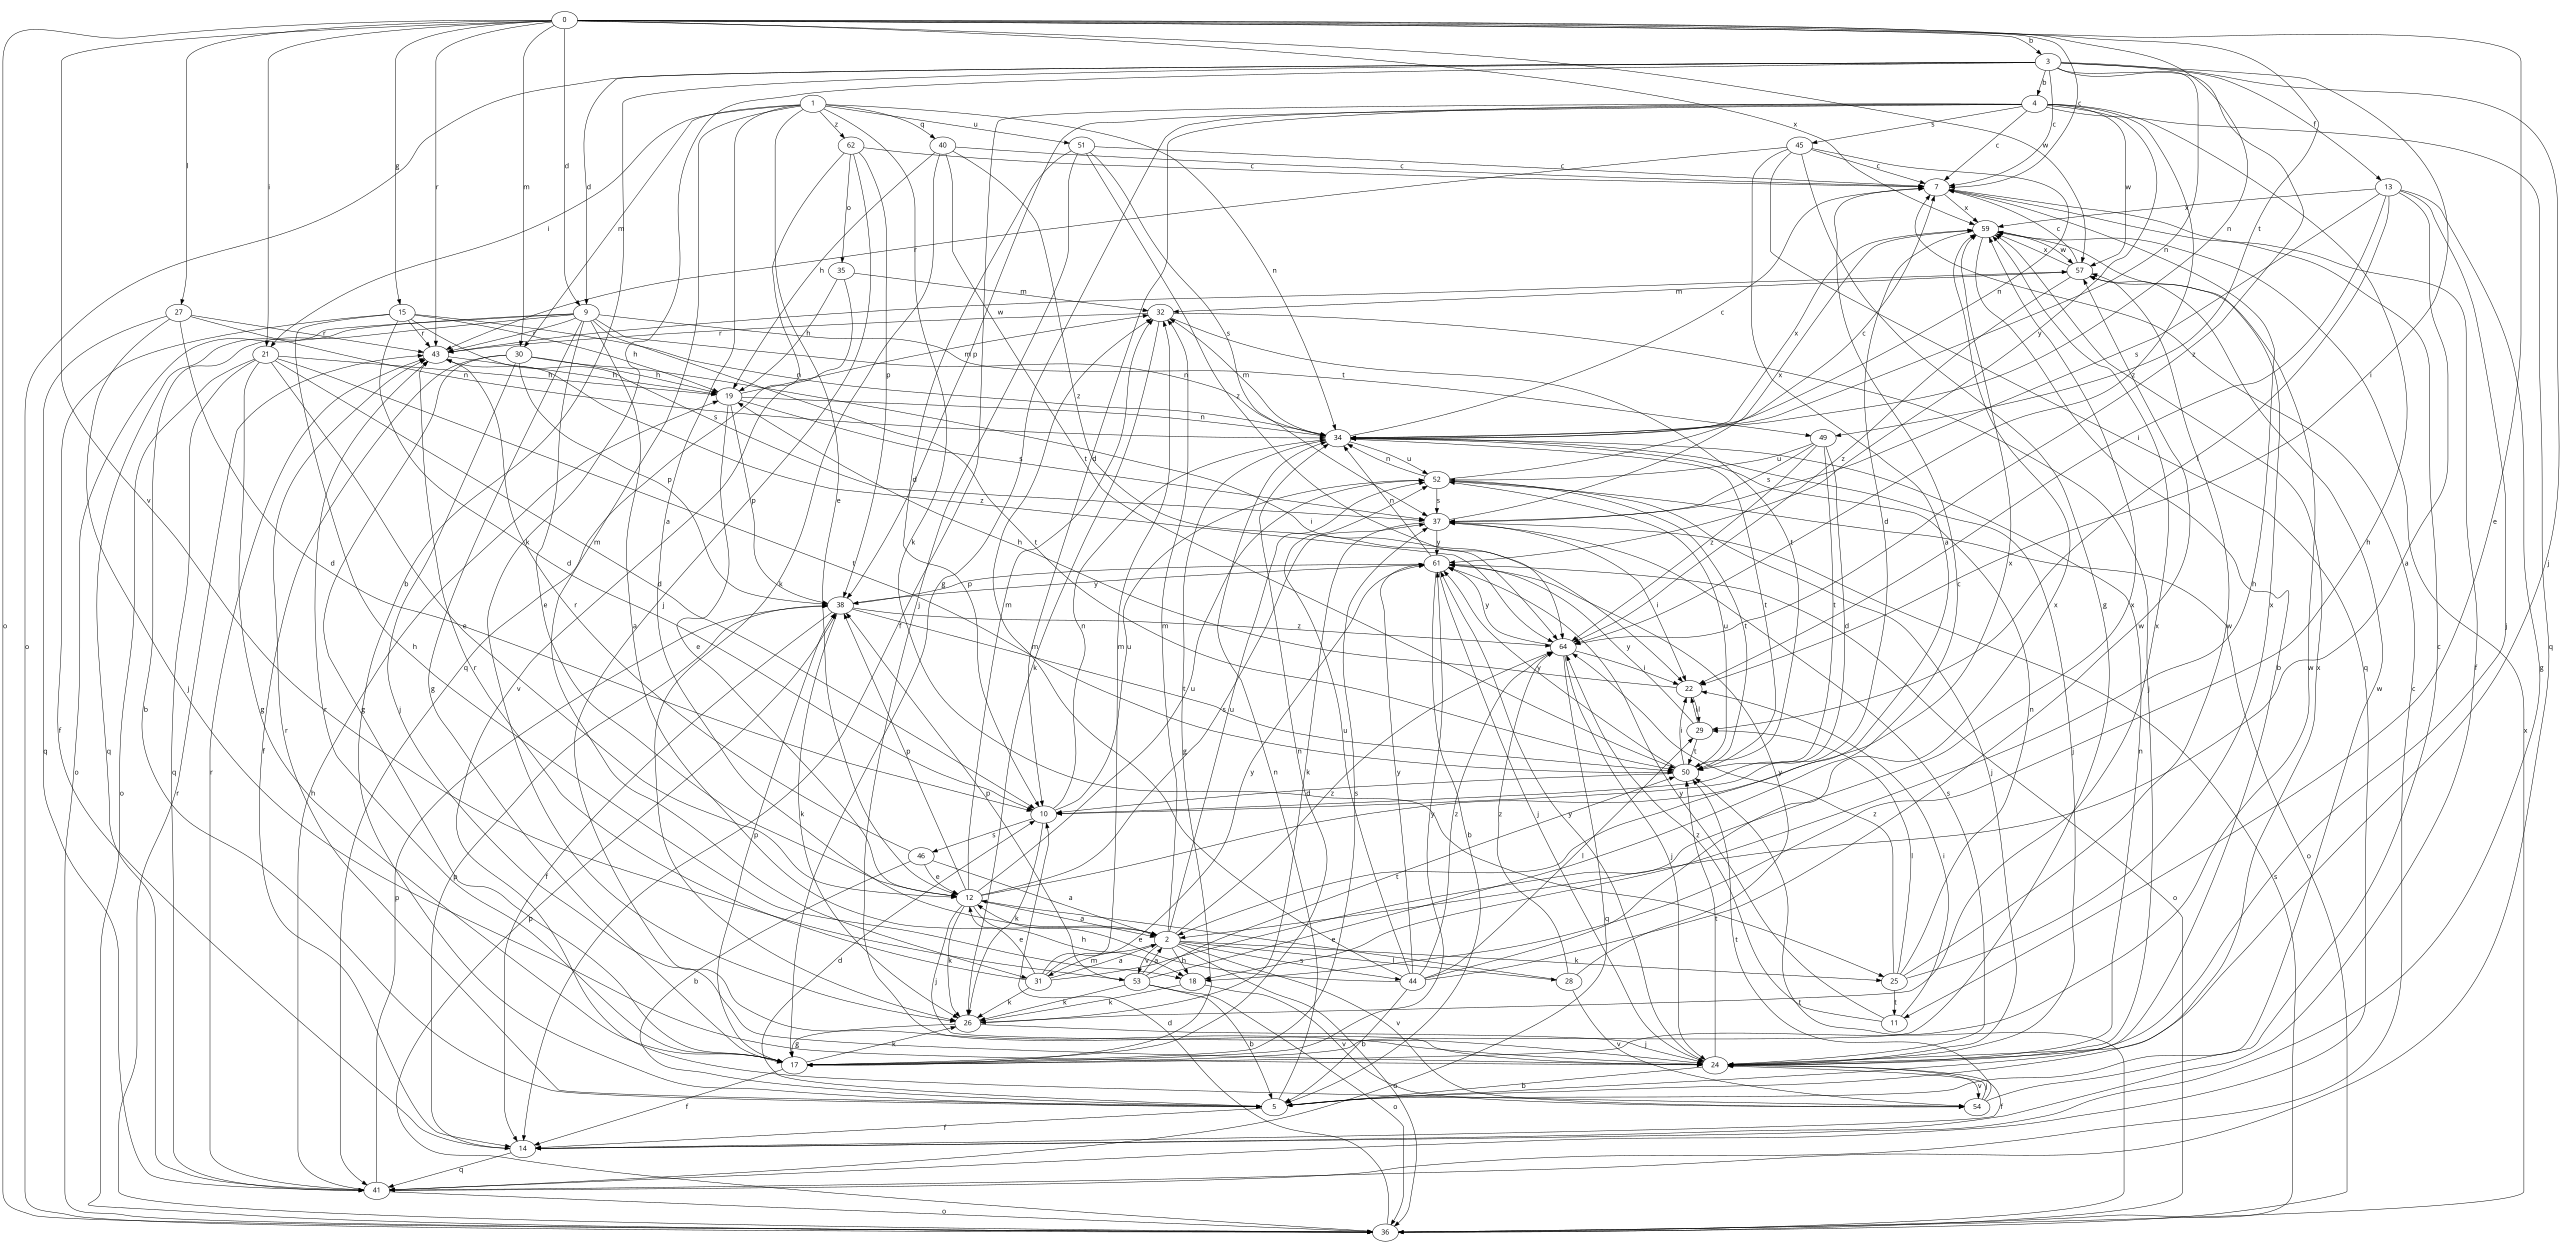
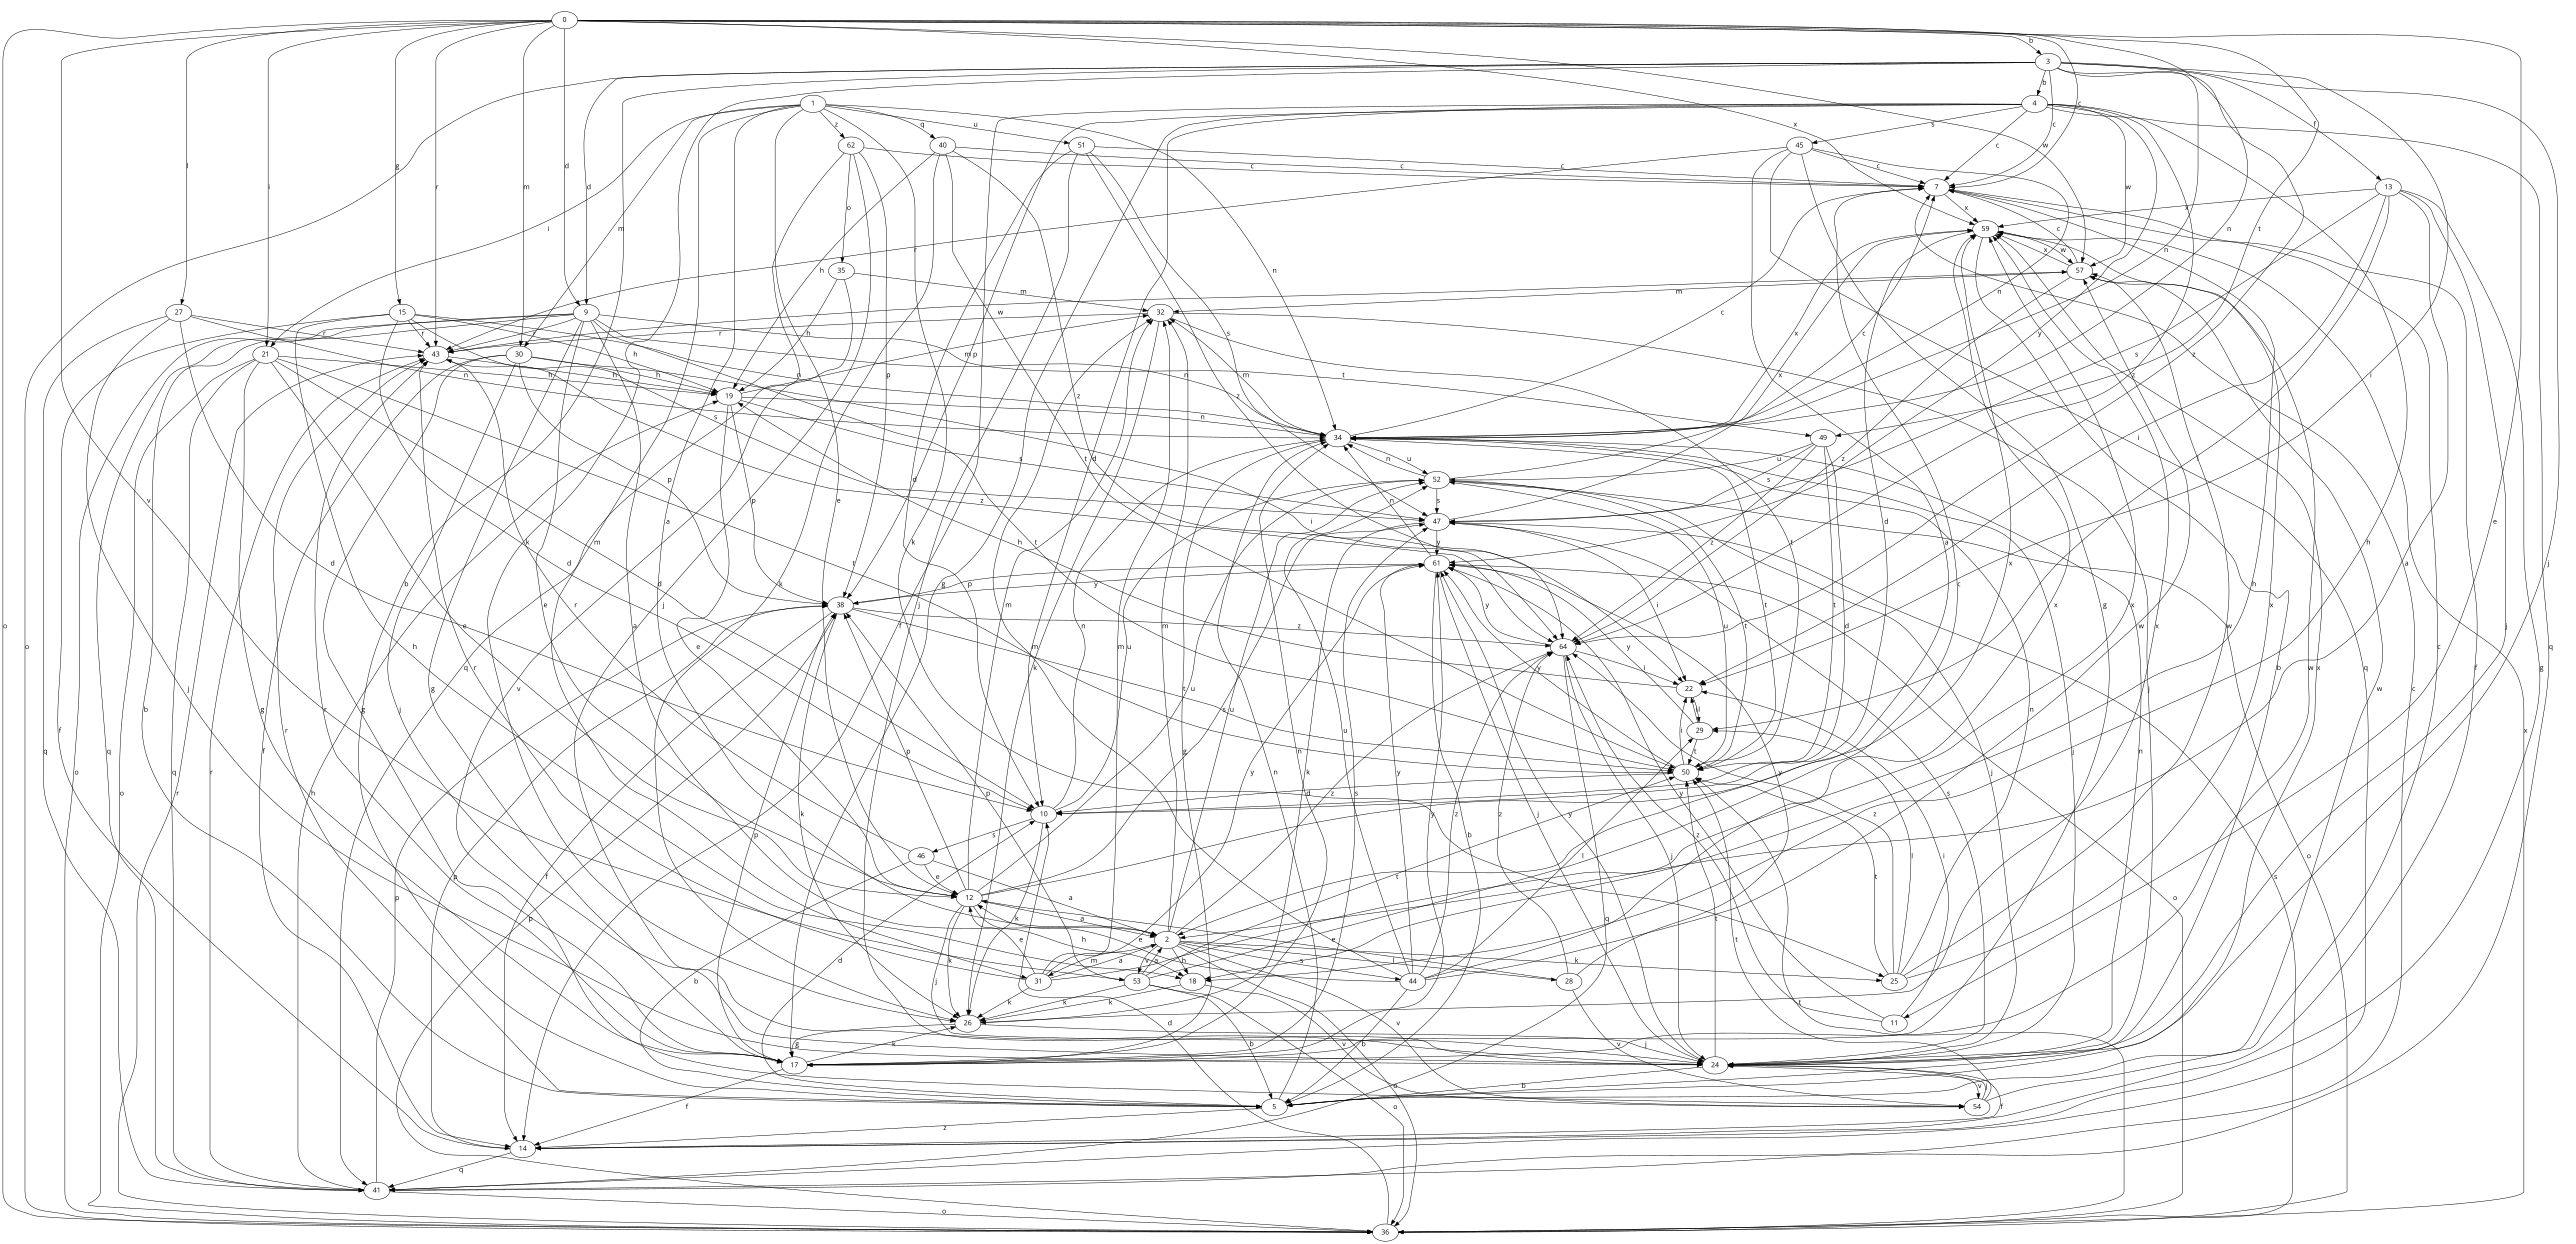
node "37": label "37" -> "47"
edge "25" -> "11": now "25" -> "50"
edge "5" -> "14": label "f" -> "z"
